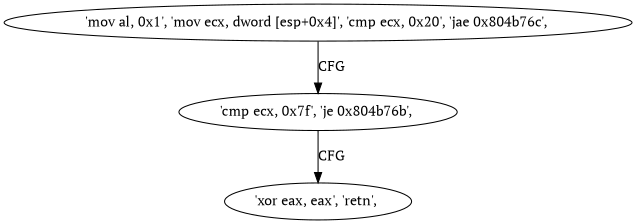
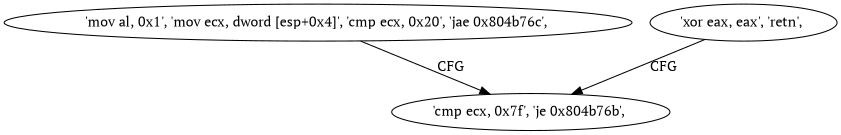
edge "'cmp ecx, 0x7f', 'je 0x804b76b'," -> "'xor eax, eax', 'retn',": reversed
